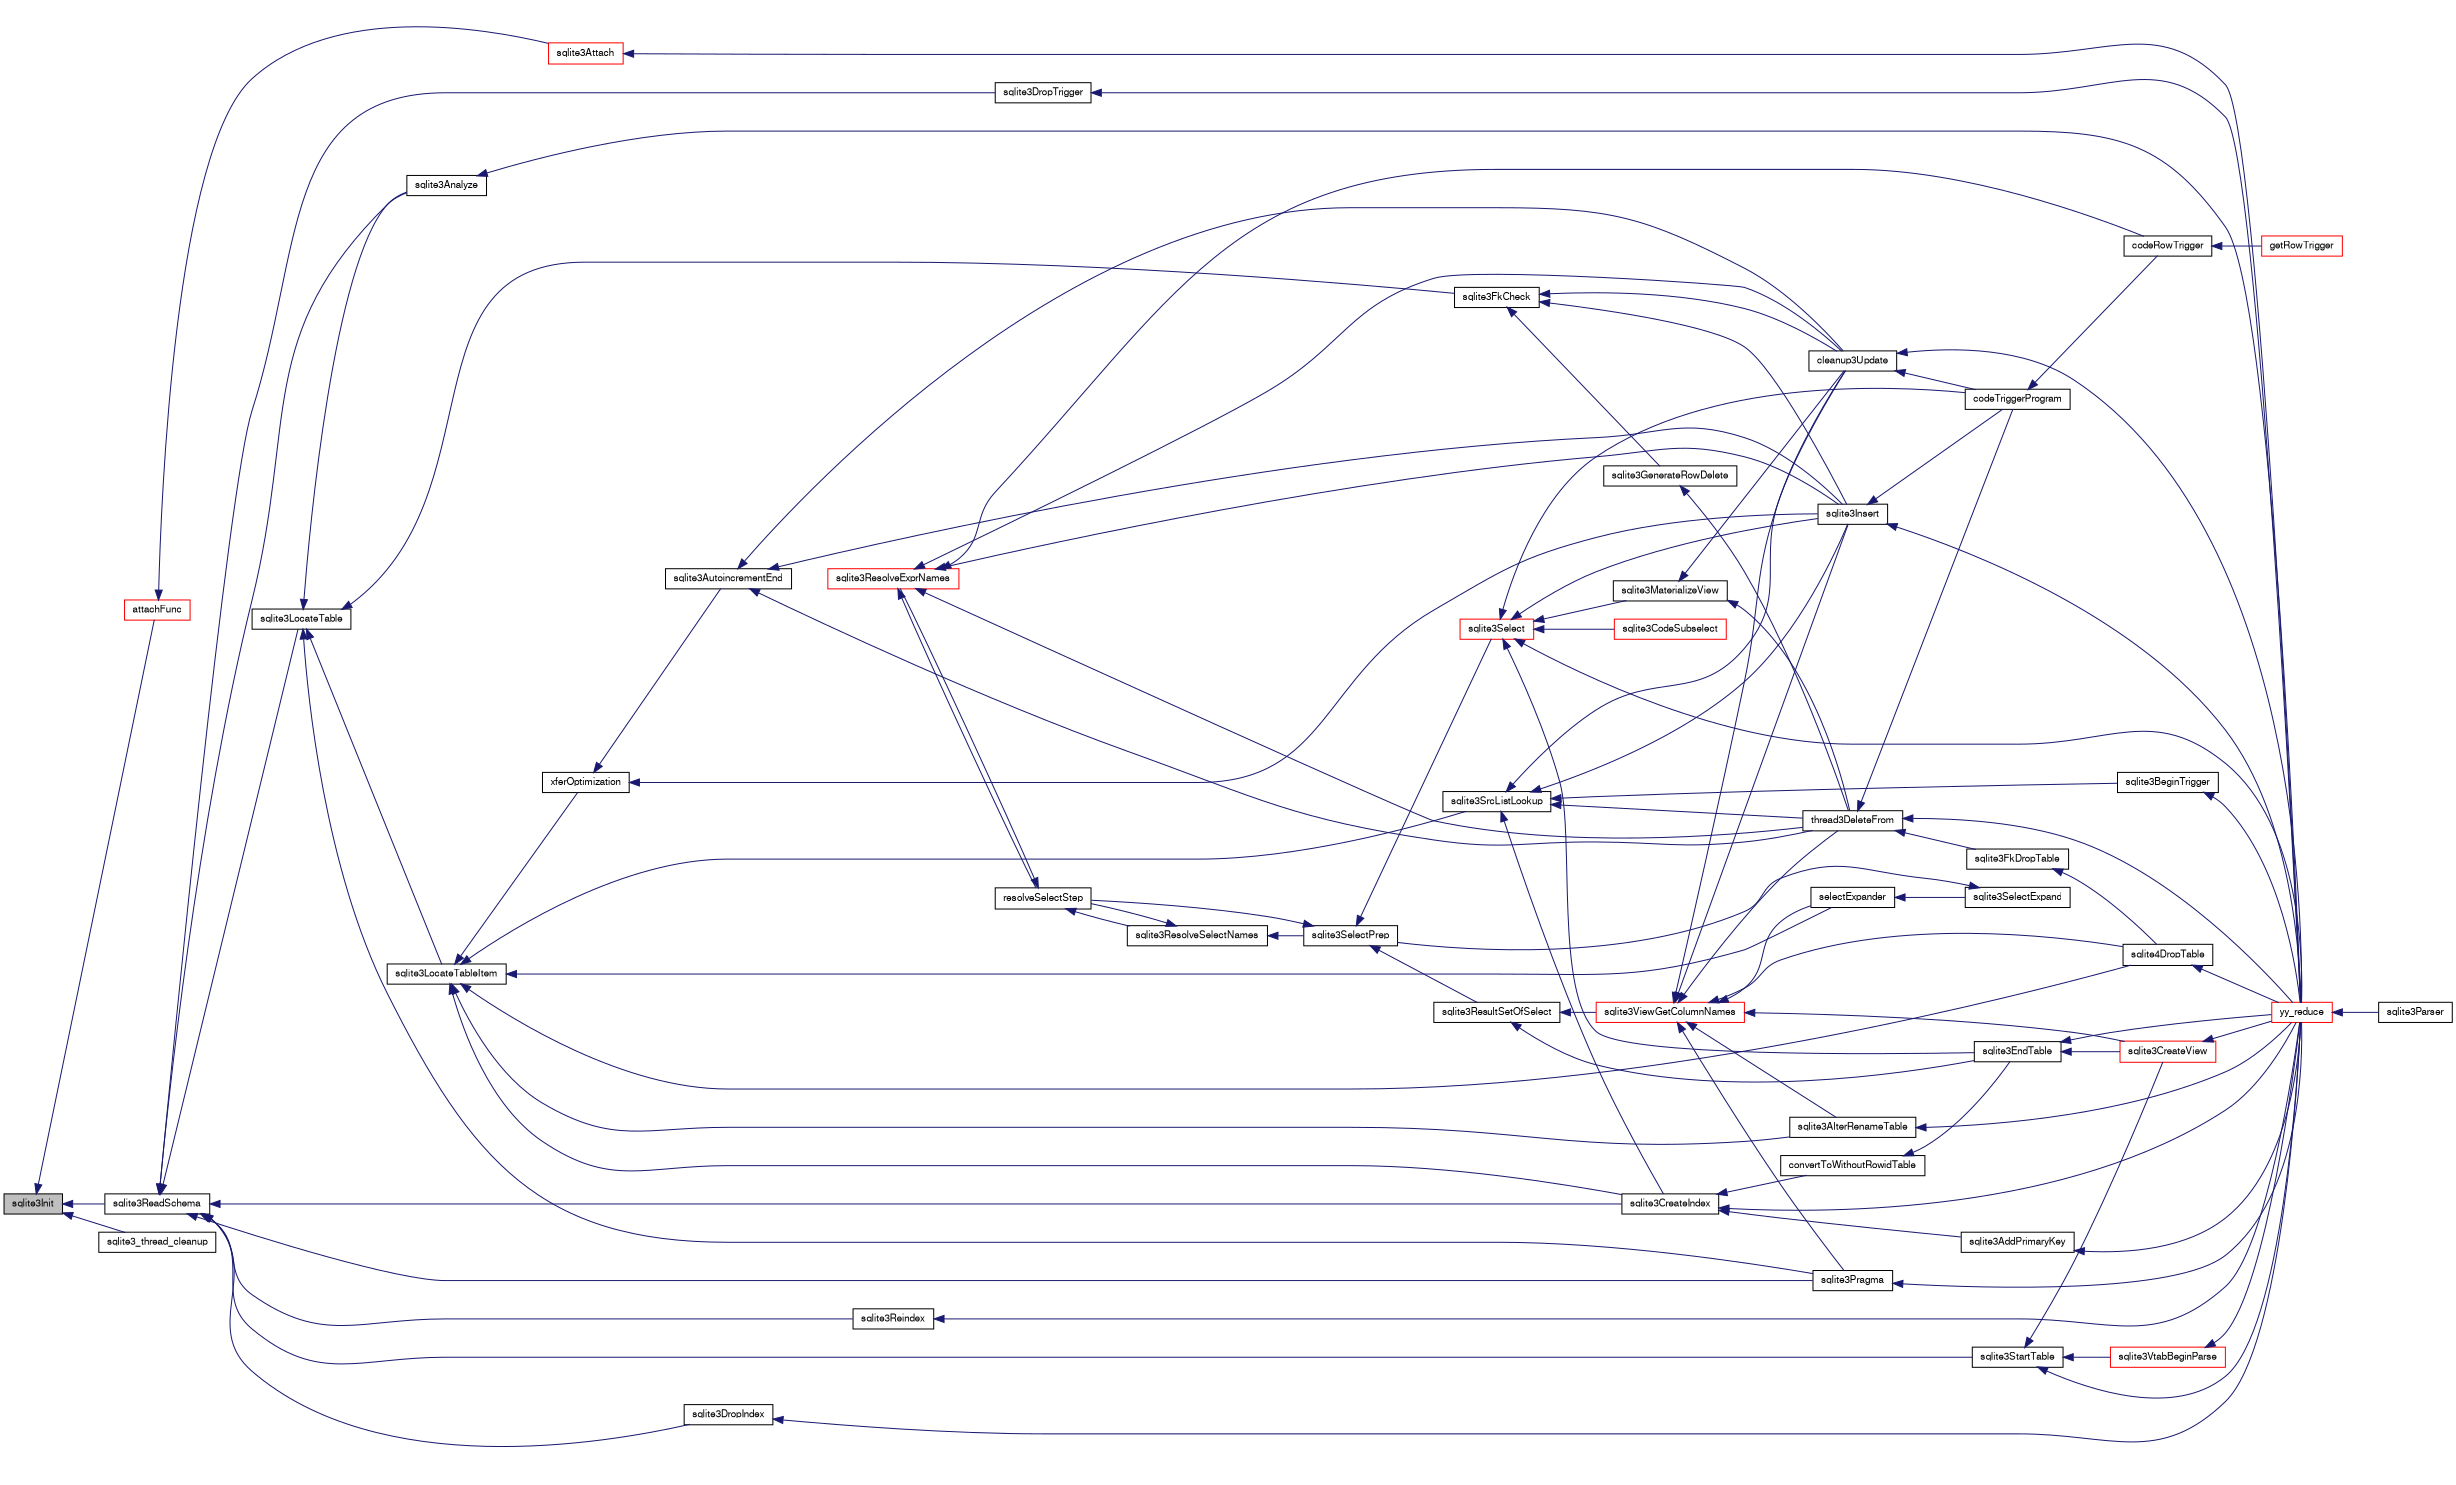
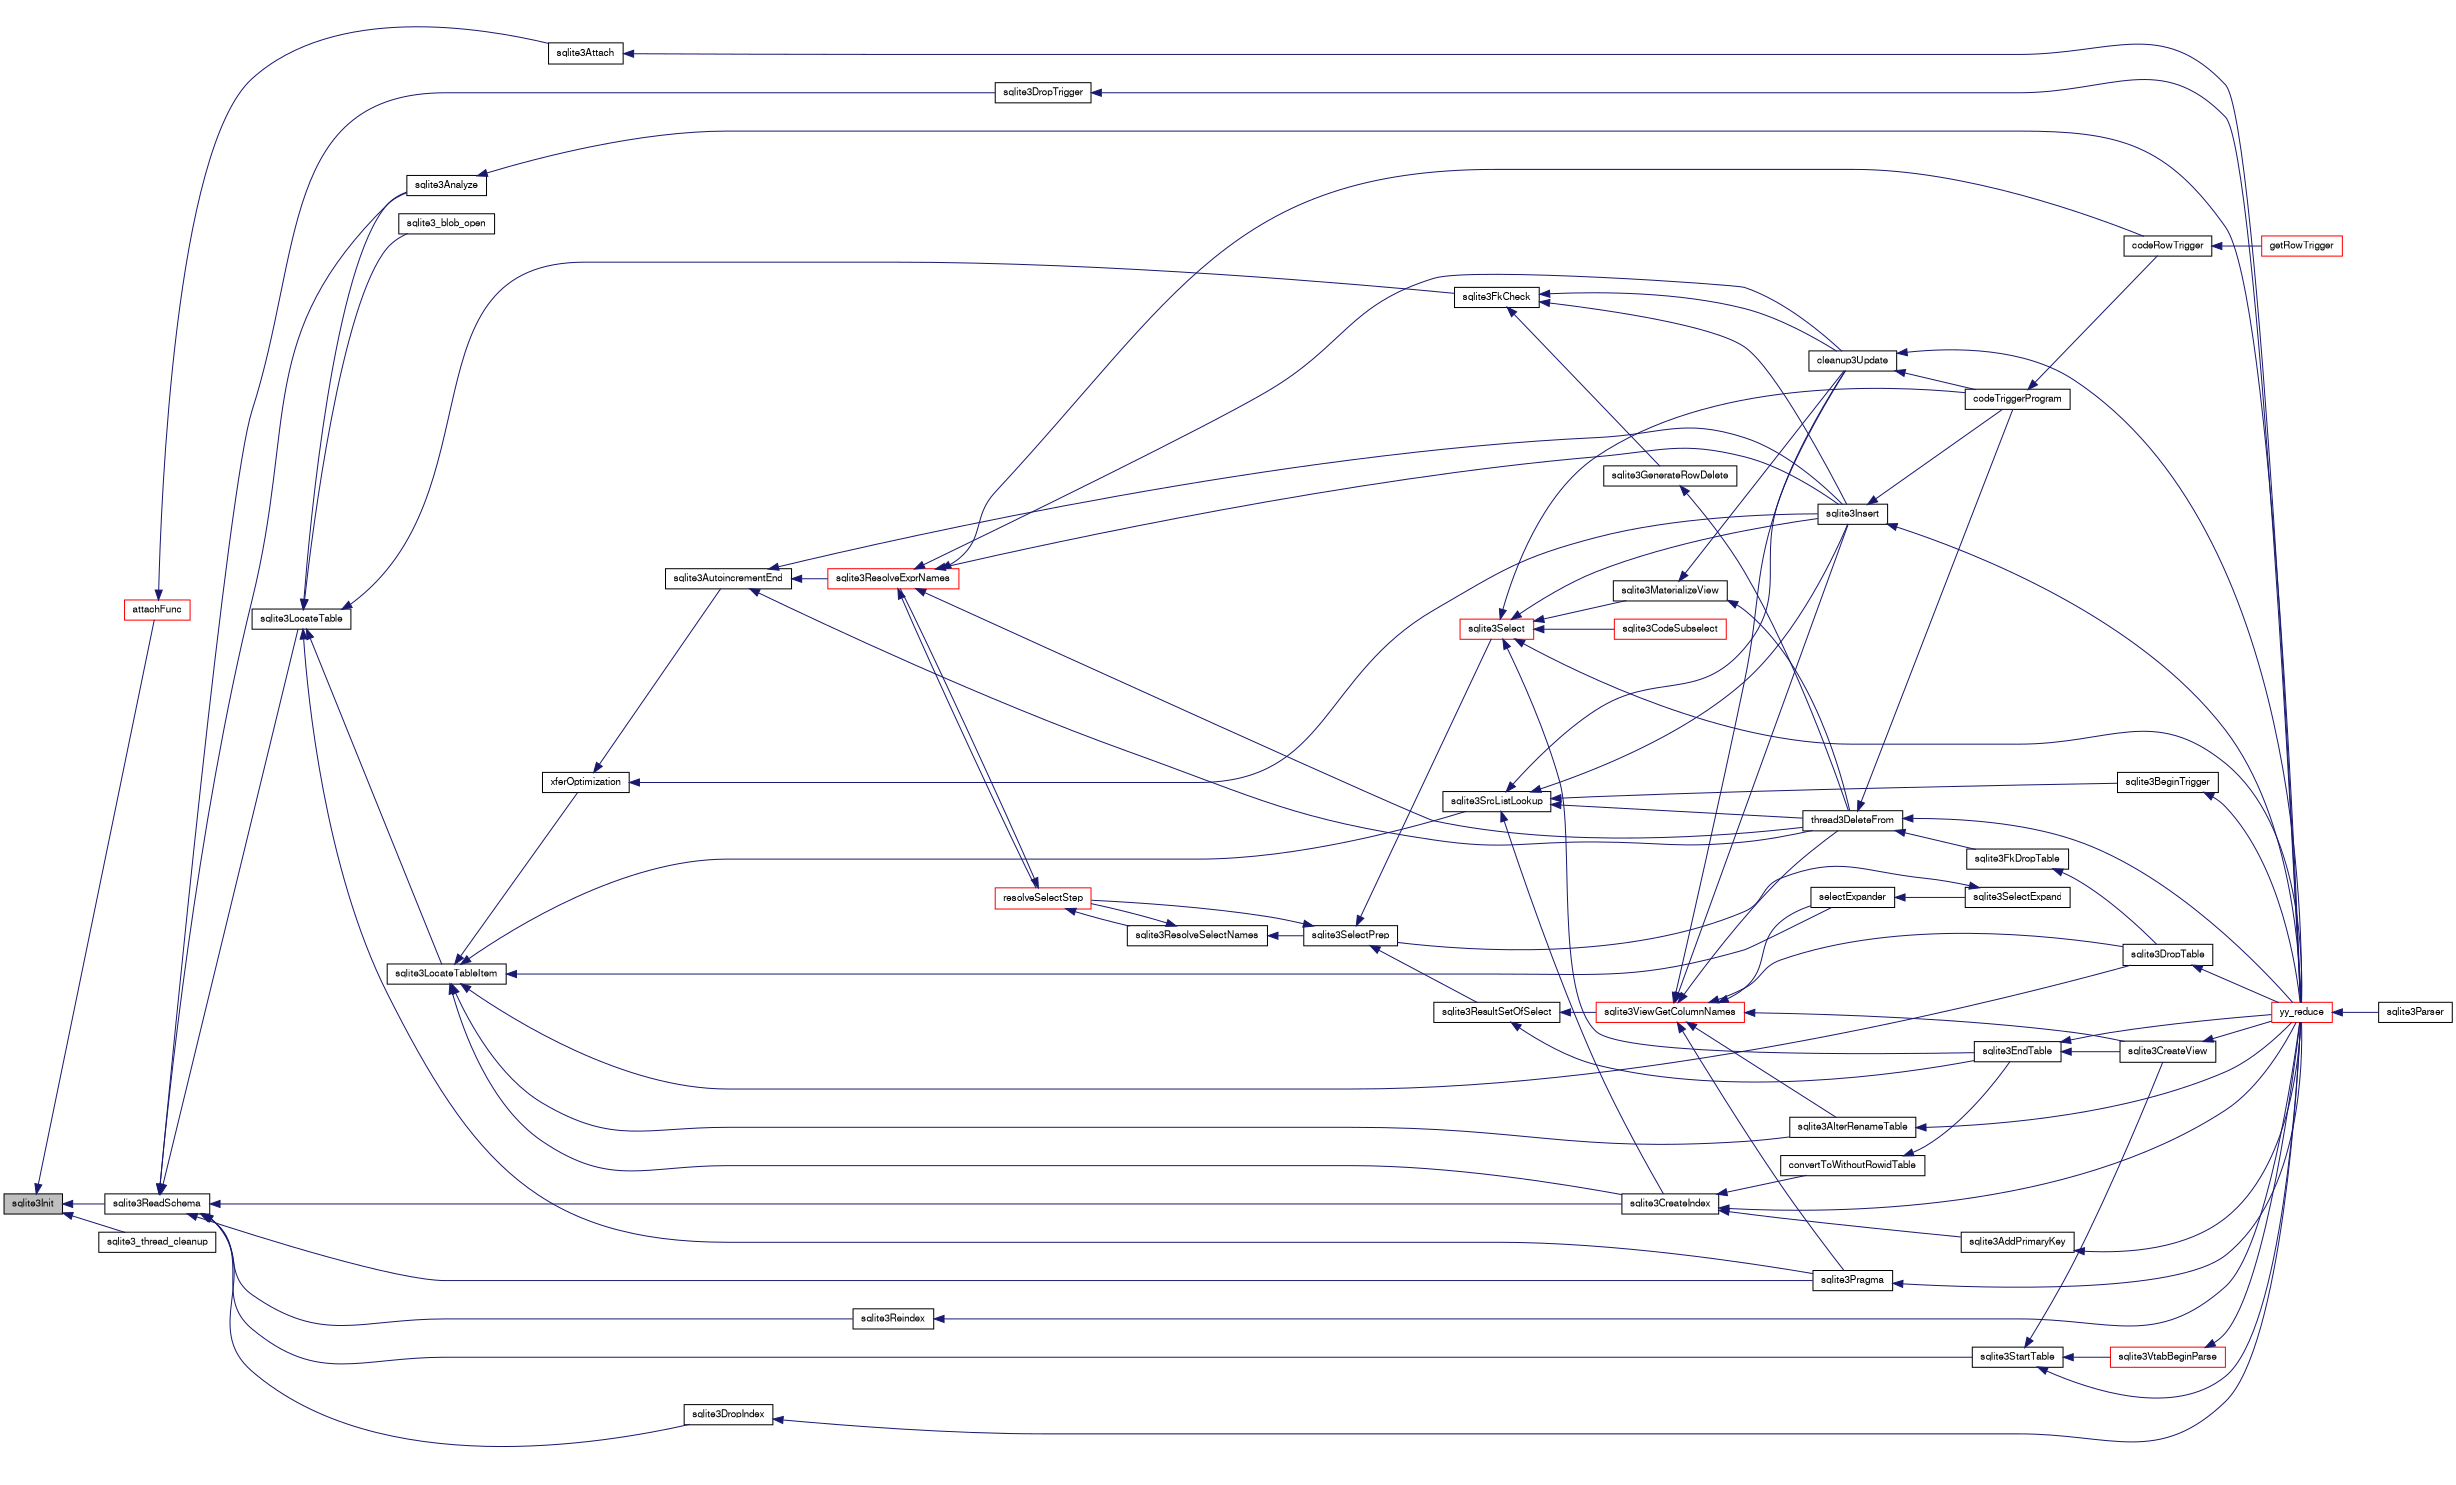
node "sqlite3Attach": color red -> black
edge "cleanup3Update" -> "sqlite3AutoincrementEnd": now "sqlite3ResolveExprNames" -> "sqlite3AutoincrementEnd"
node "sqlite3_blob_open": added
node "resolveSelectStep": color black -> red
node "sqlite4DropTable": label "sqlite4DropTable" -> "sqlite3DropTable"
node "sqlite3CreateView": color red -> black
